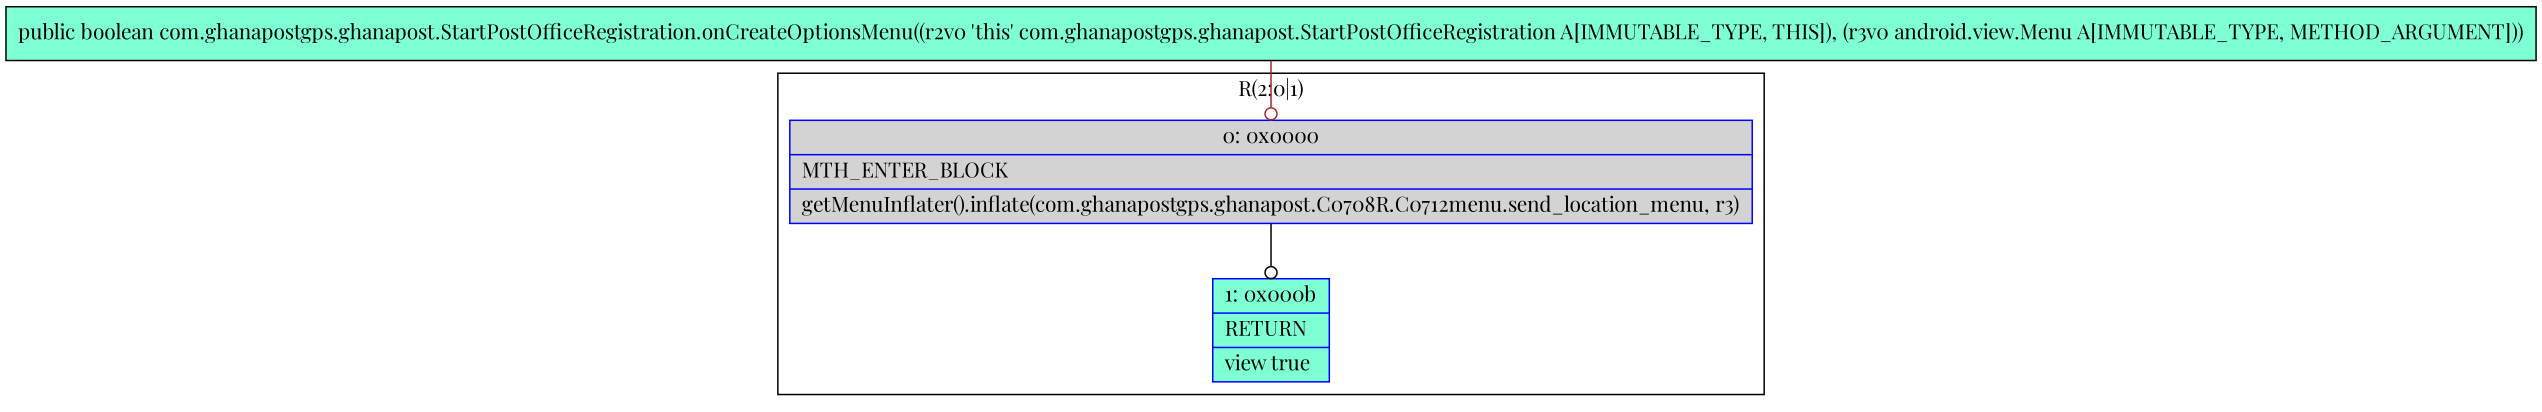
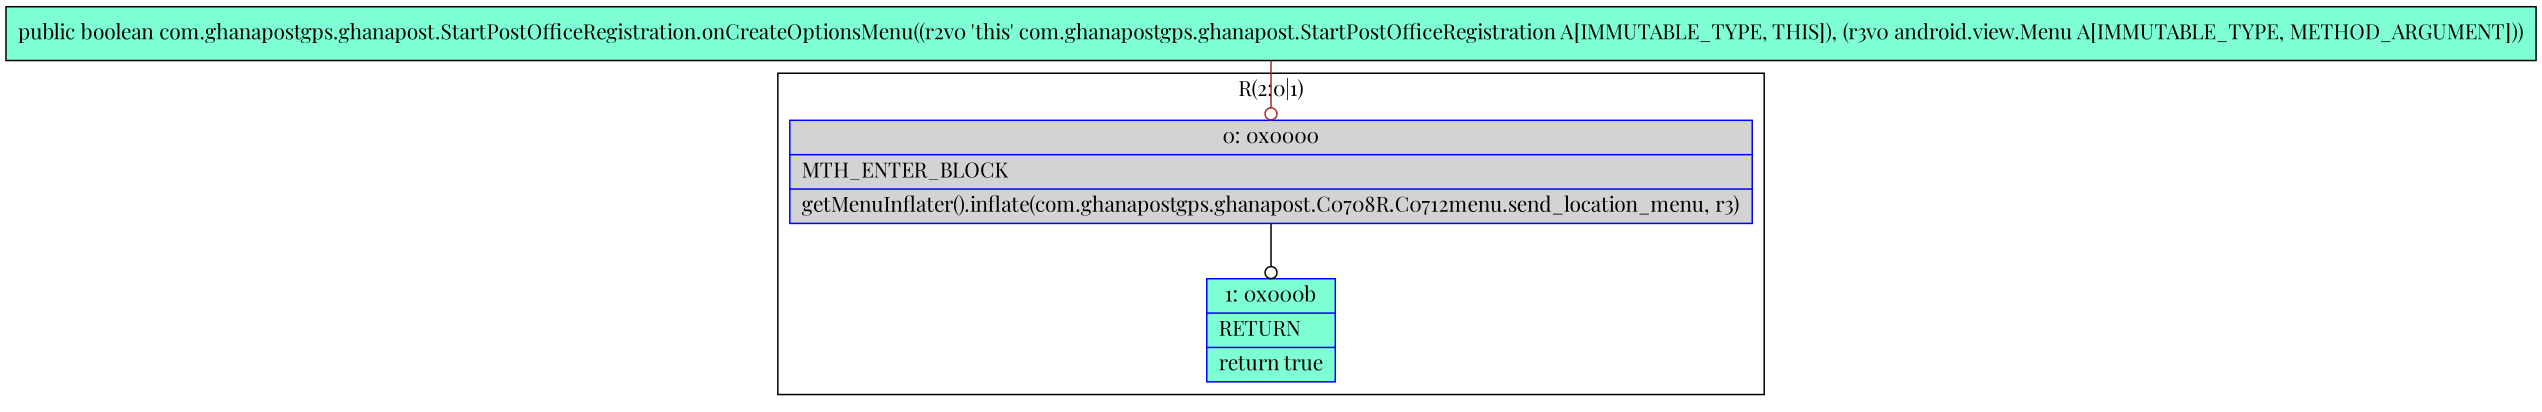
node "1: 0x000b": text "view true" -> "return true"
